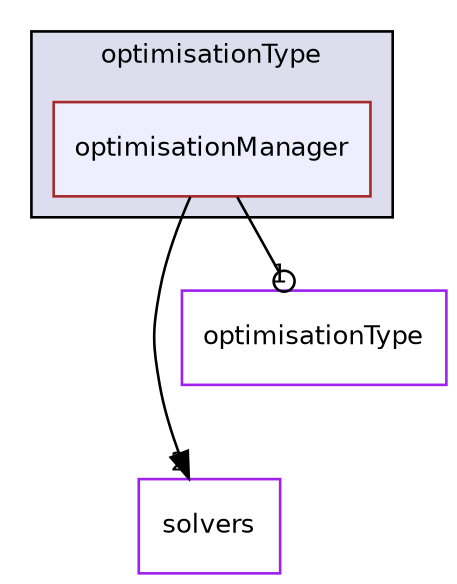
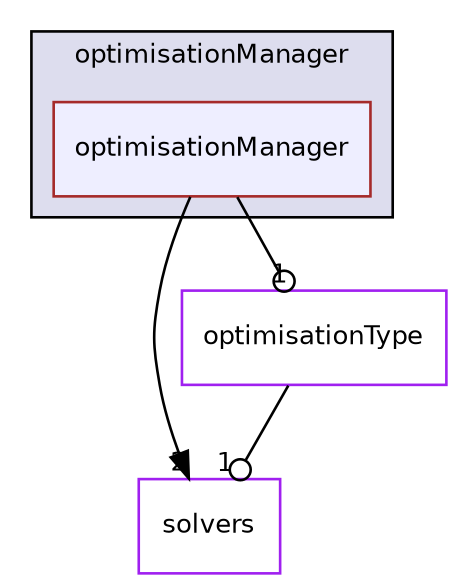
cluster "optimisationType": label "optimisationType" -> "optimisationManager"
edge "optimisationType" -> "solvers": added
